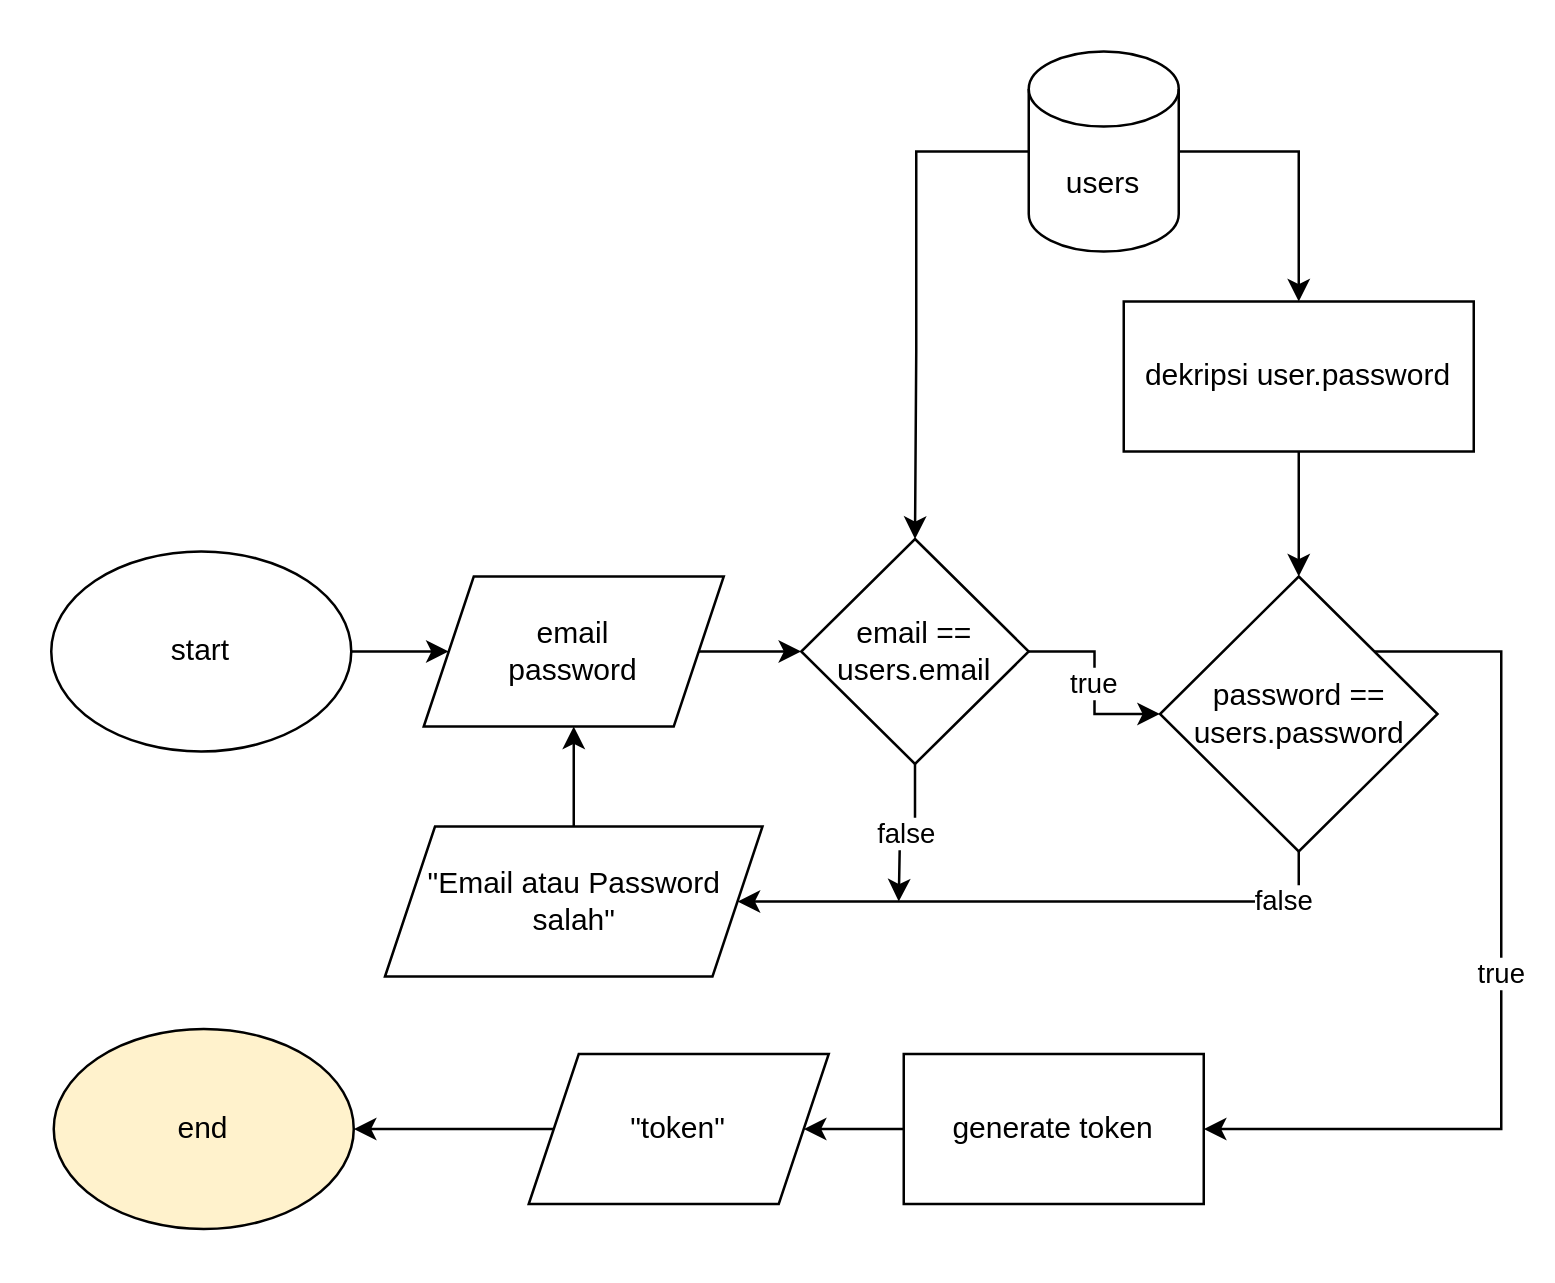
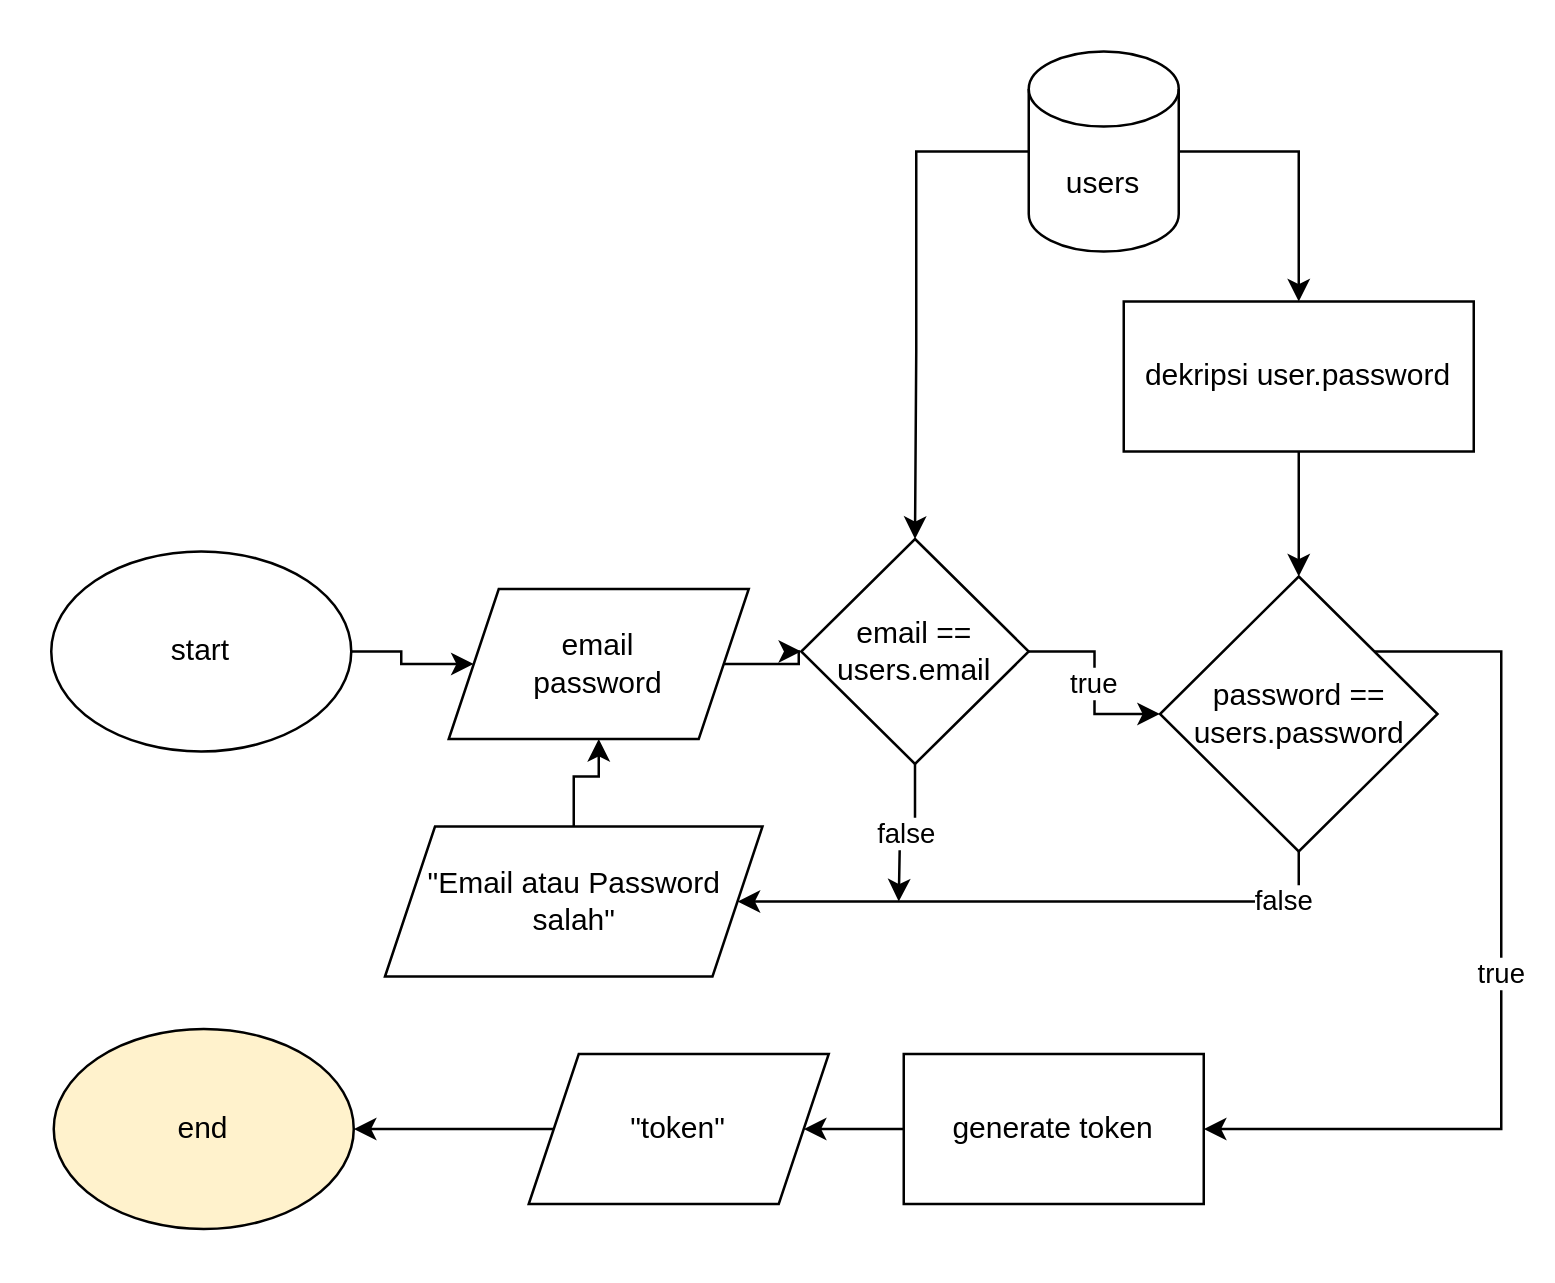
node "email password": moved (574, 651) -> (599, 664)
